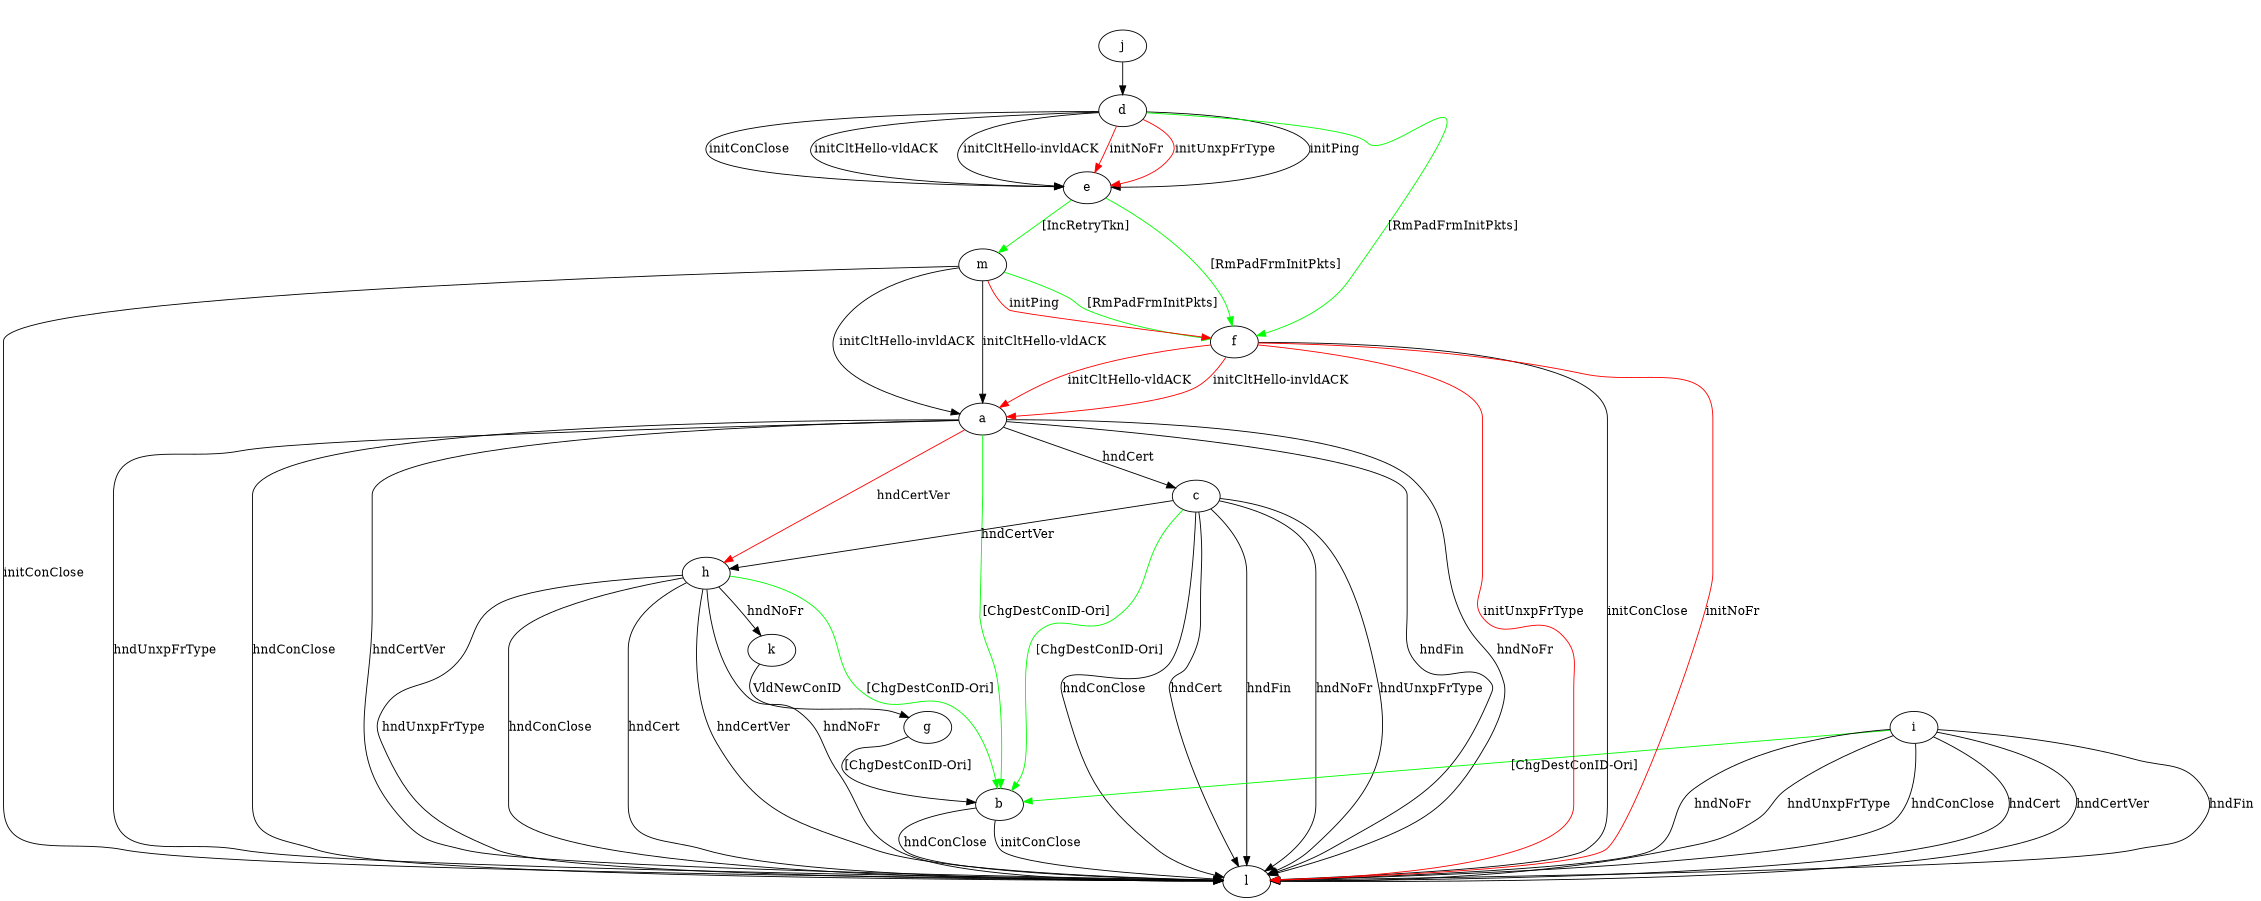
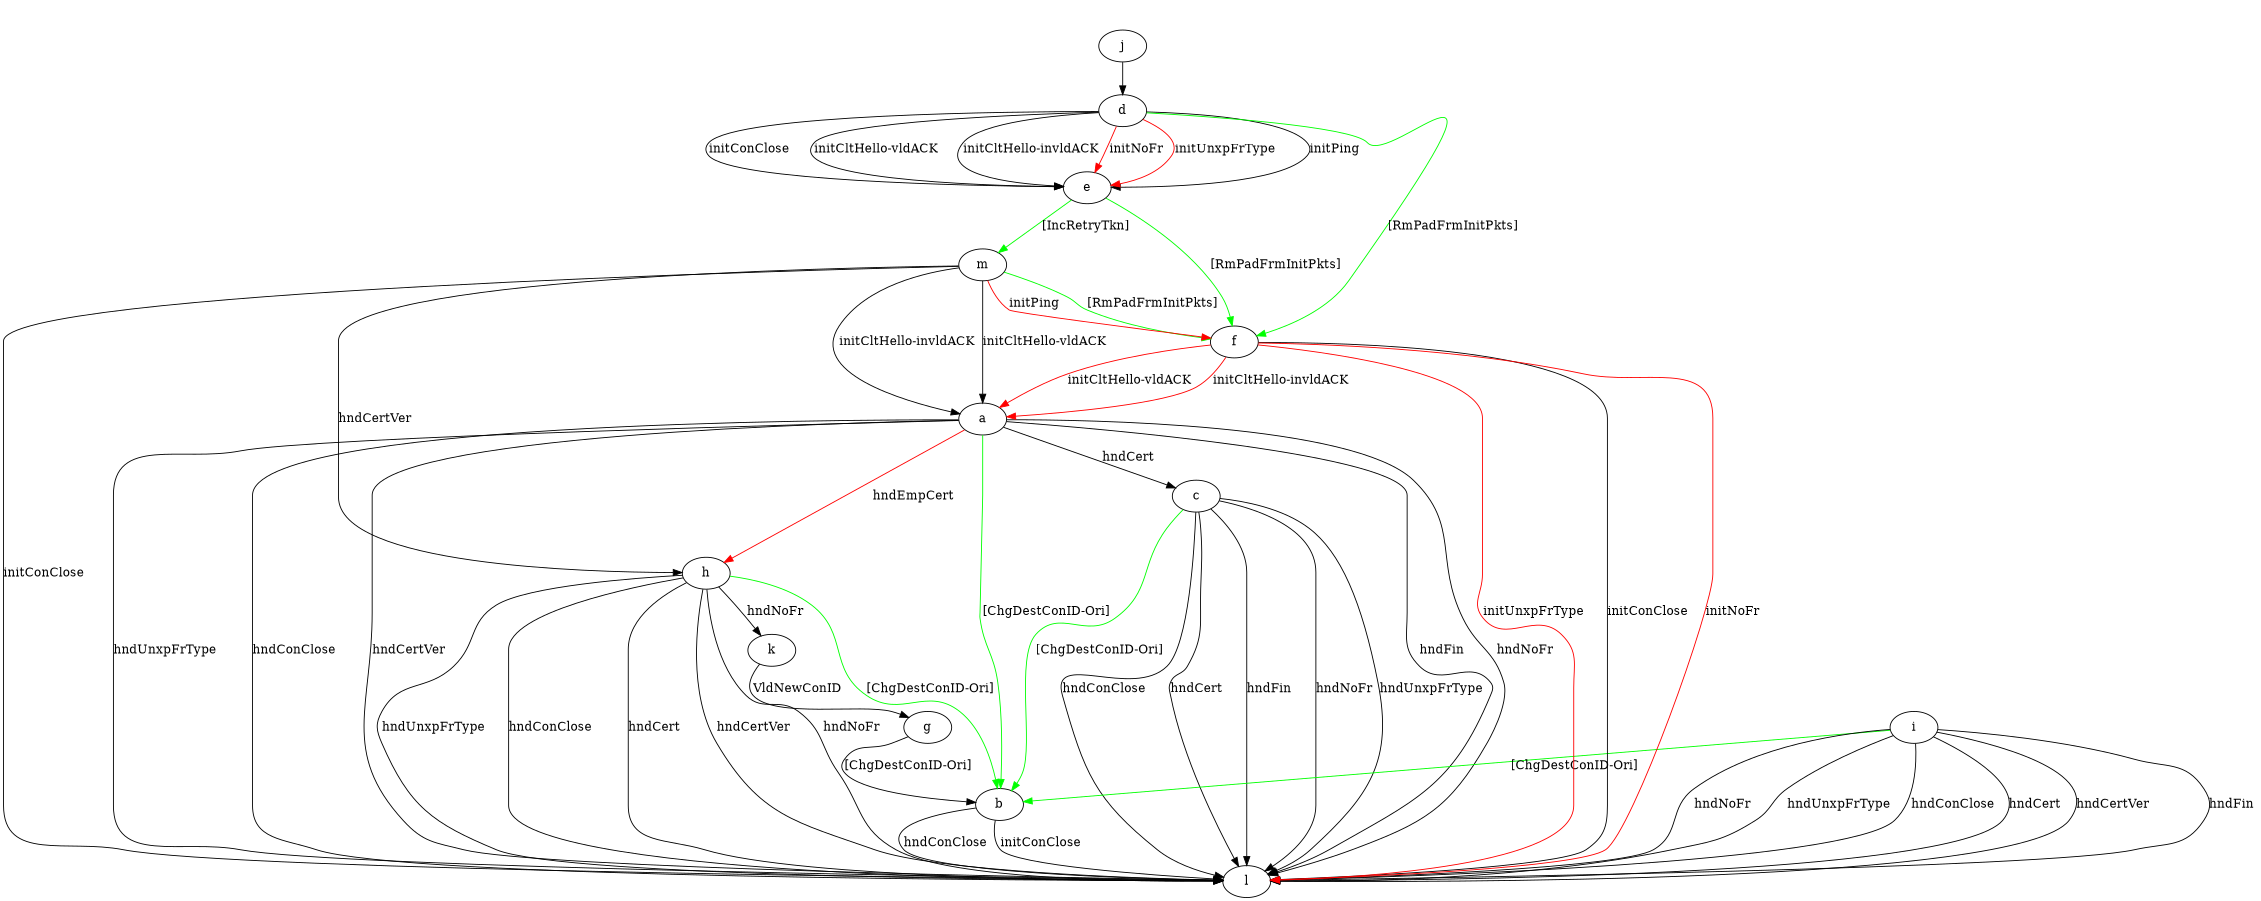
edge "a" -> "h": label "hndCertVer " -> "hndEmpCert "
edge "c" -> "h": now "m" -> "h"
